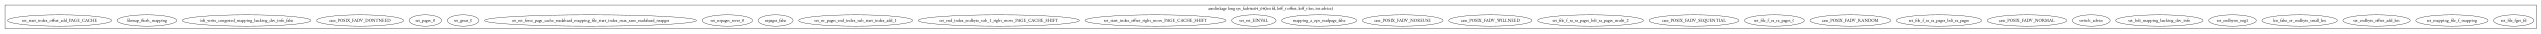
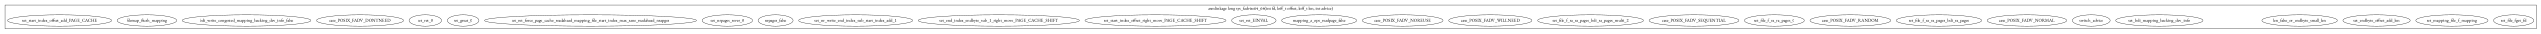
node "set_pages_0": label "set_pages_0" -> "set_ret_0"
node "set_nr_pages_end_index_sub_start_index_add_1": label "set_nr_pages_end_index_sub_start_index_add_1" -> "set_nr_write_end_index_sub_start_index_add_1"
node "set_endbytes_neg1": removed
